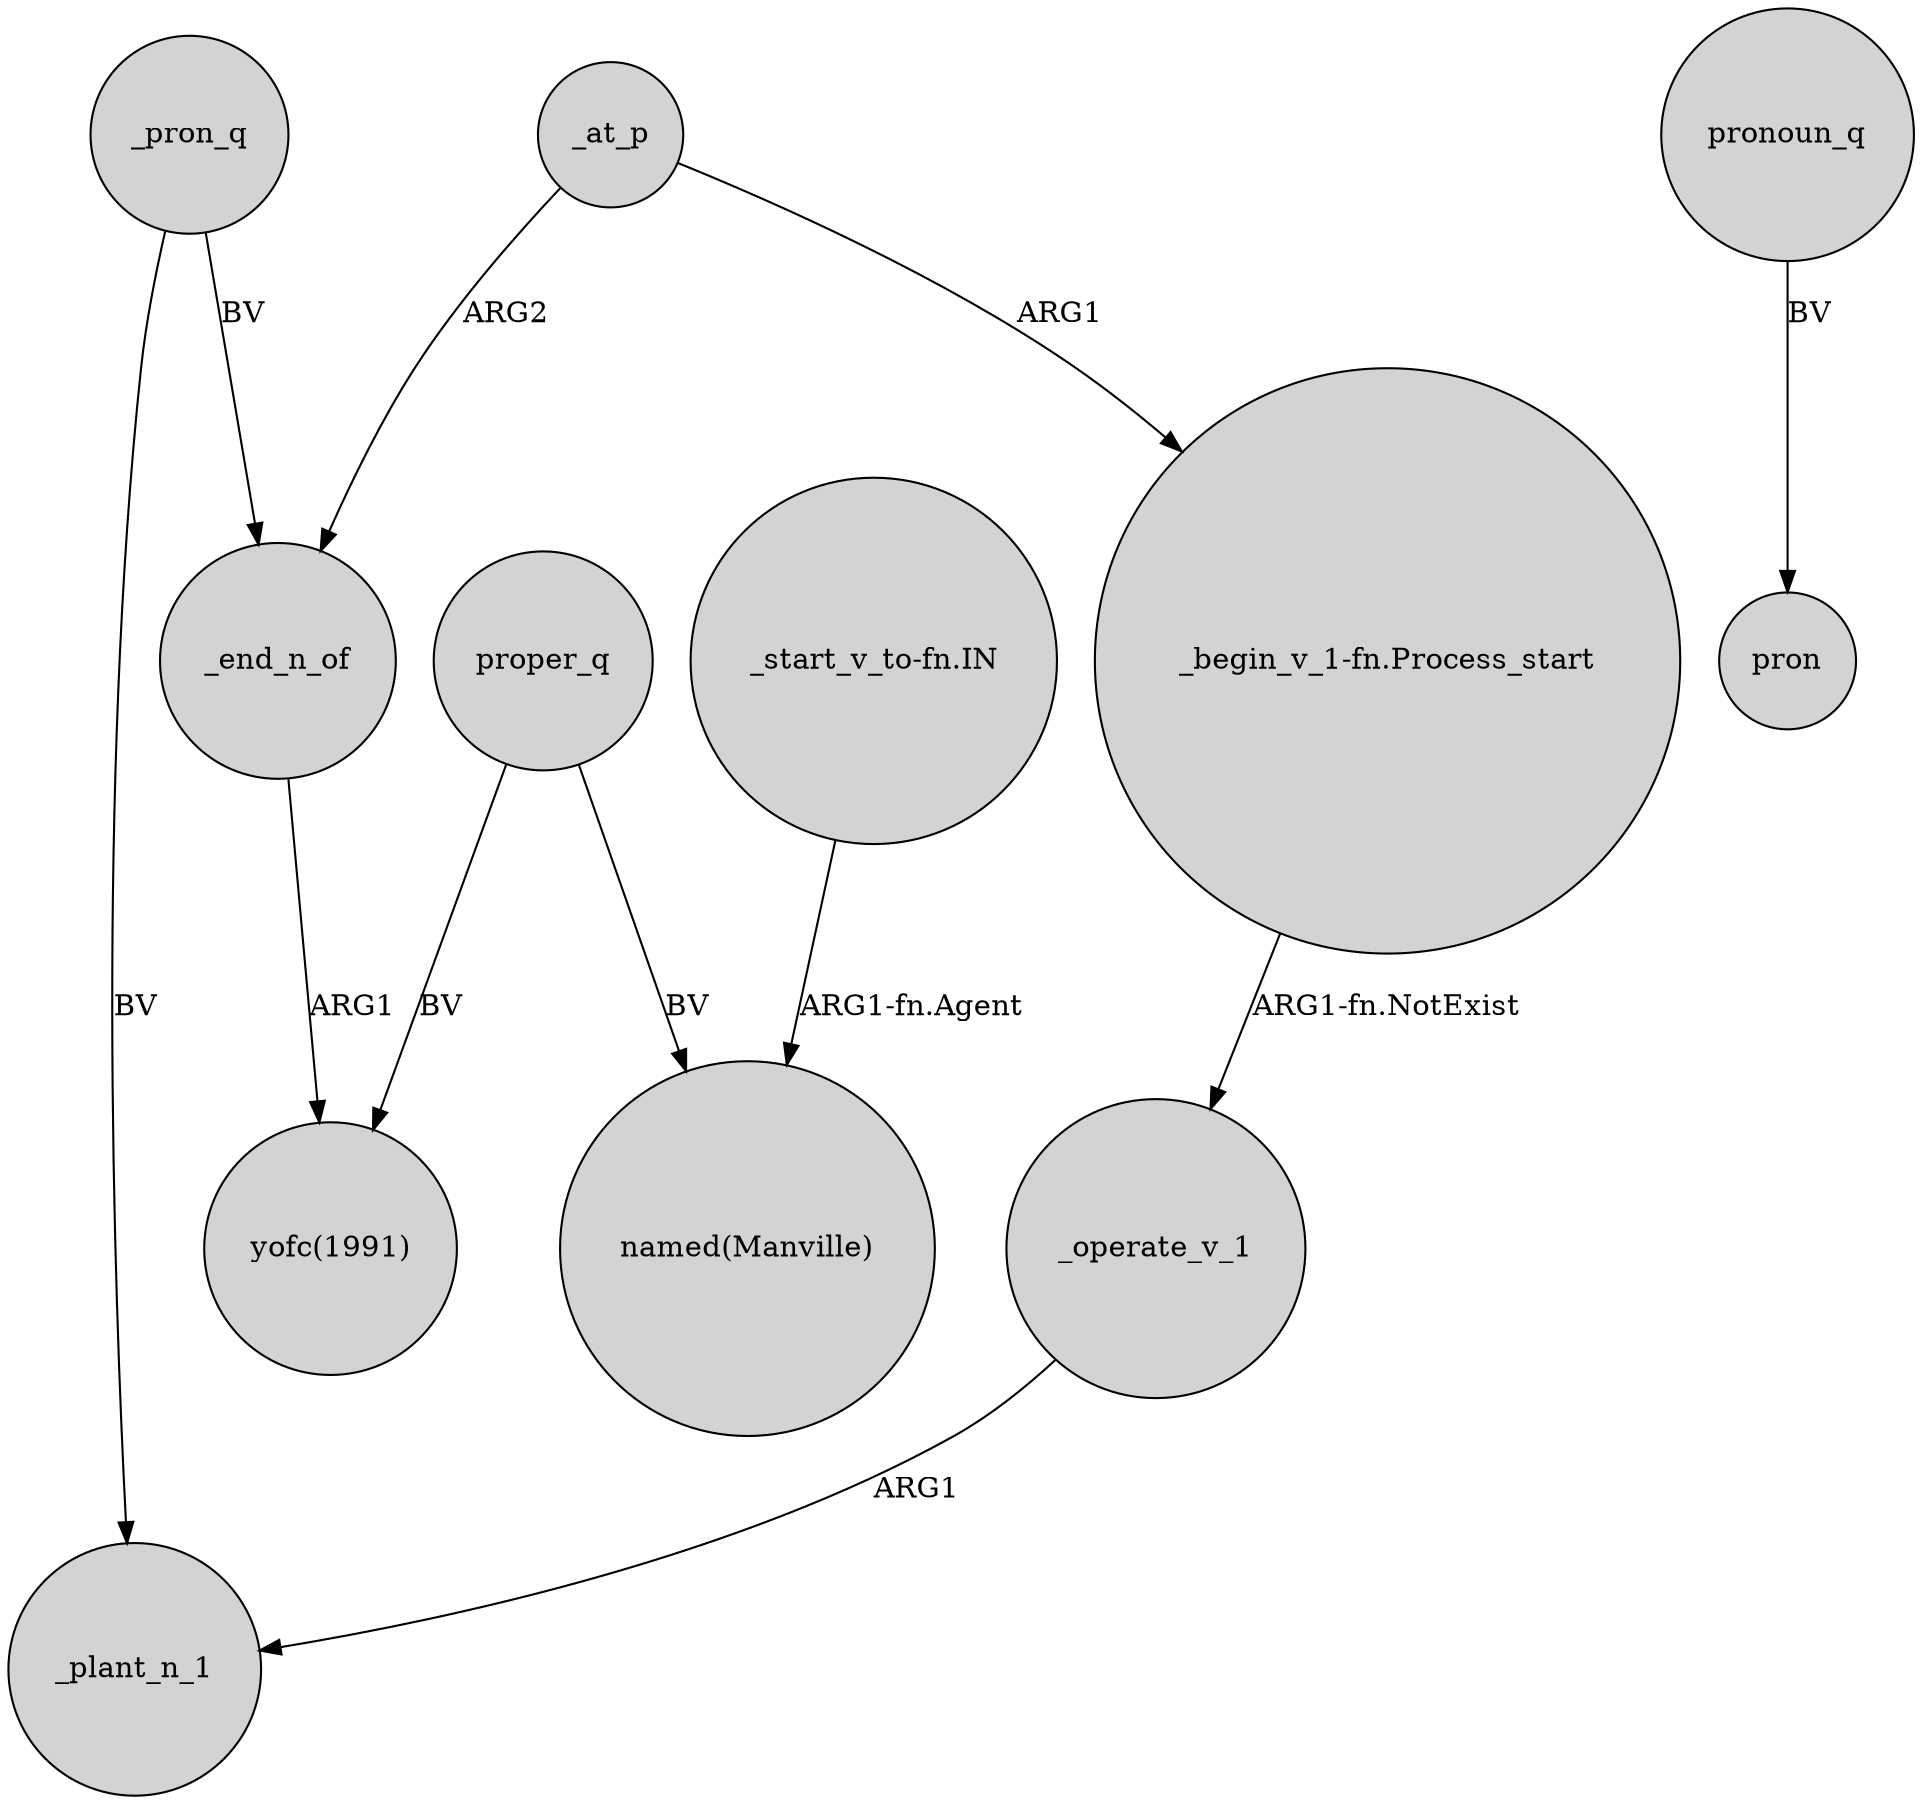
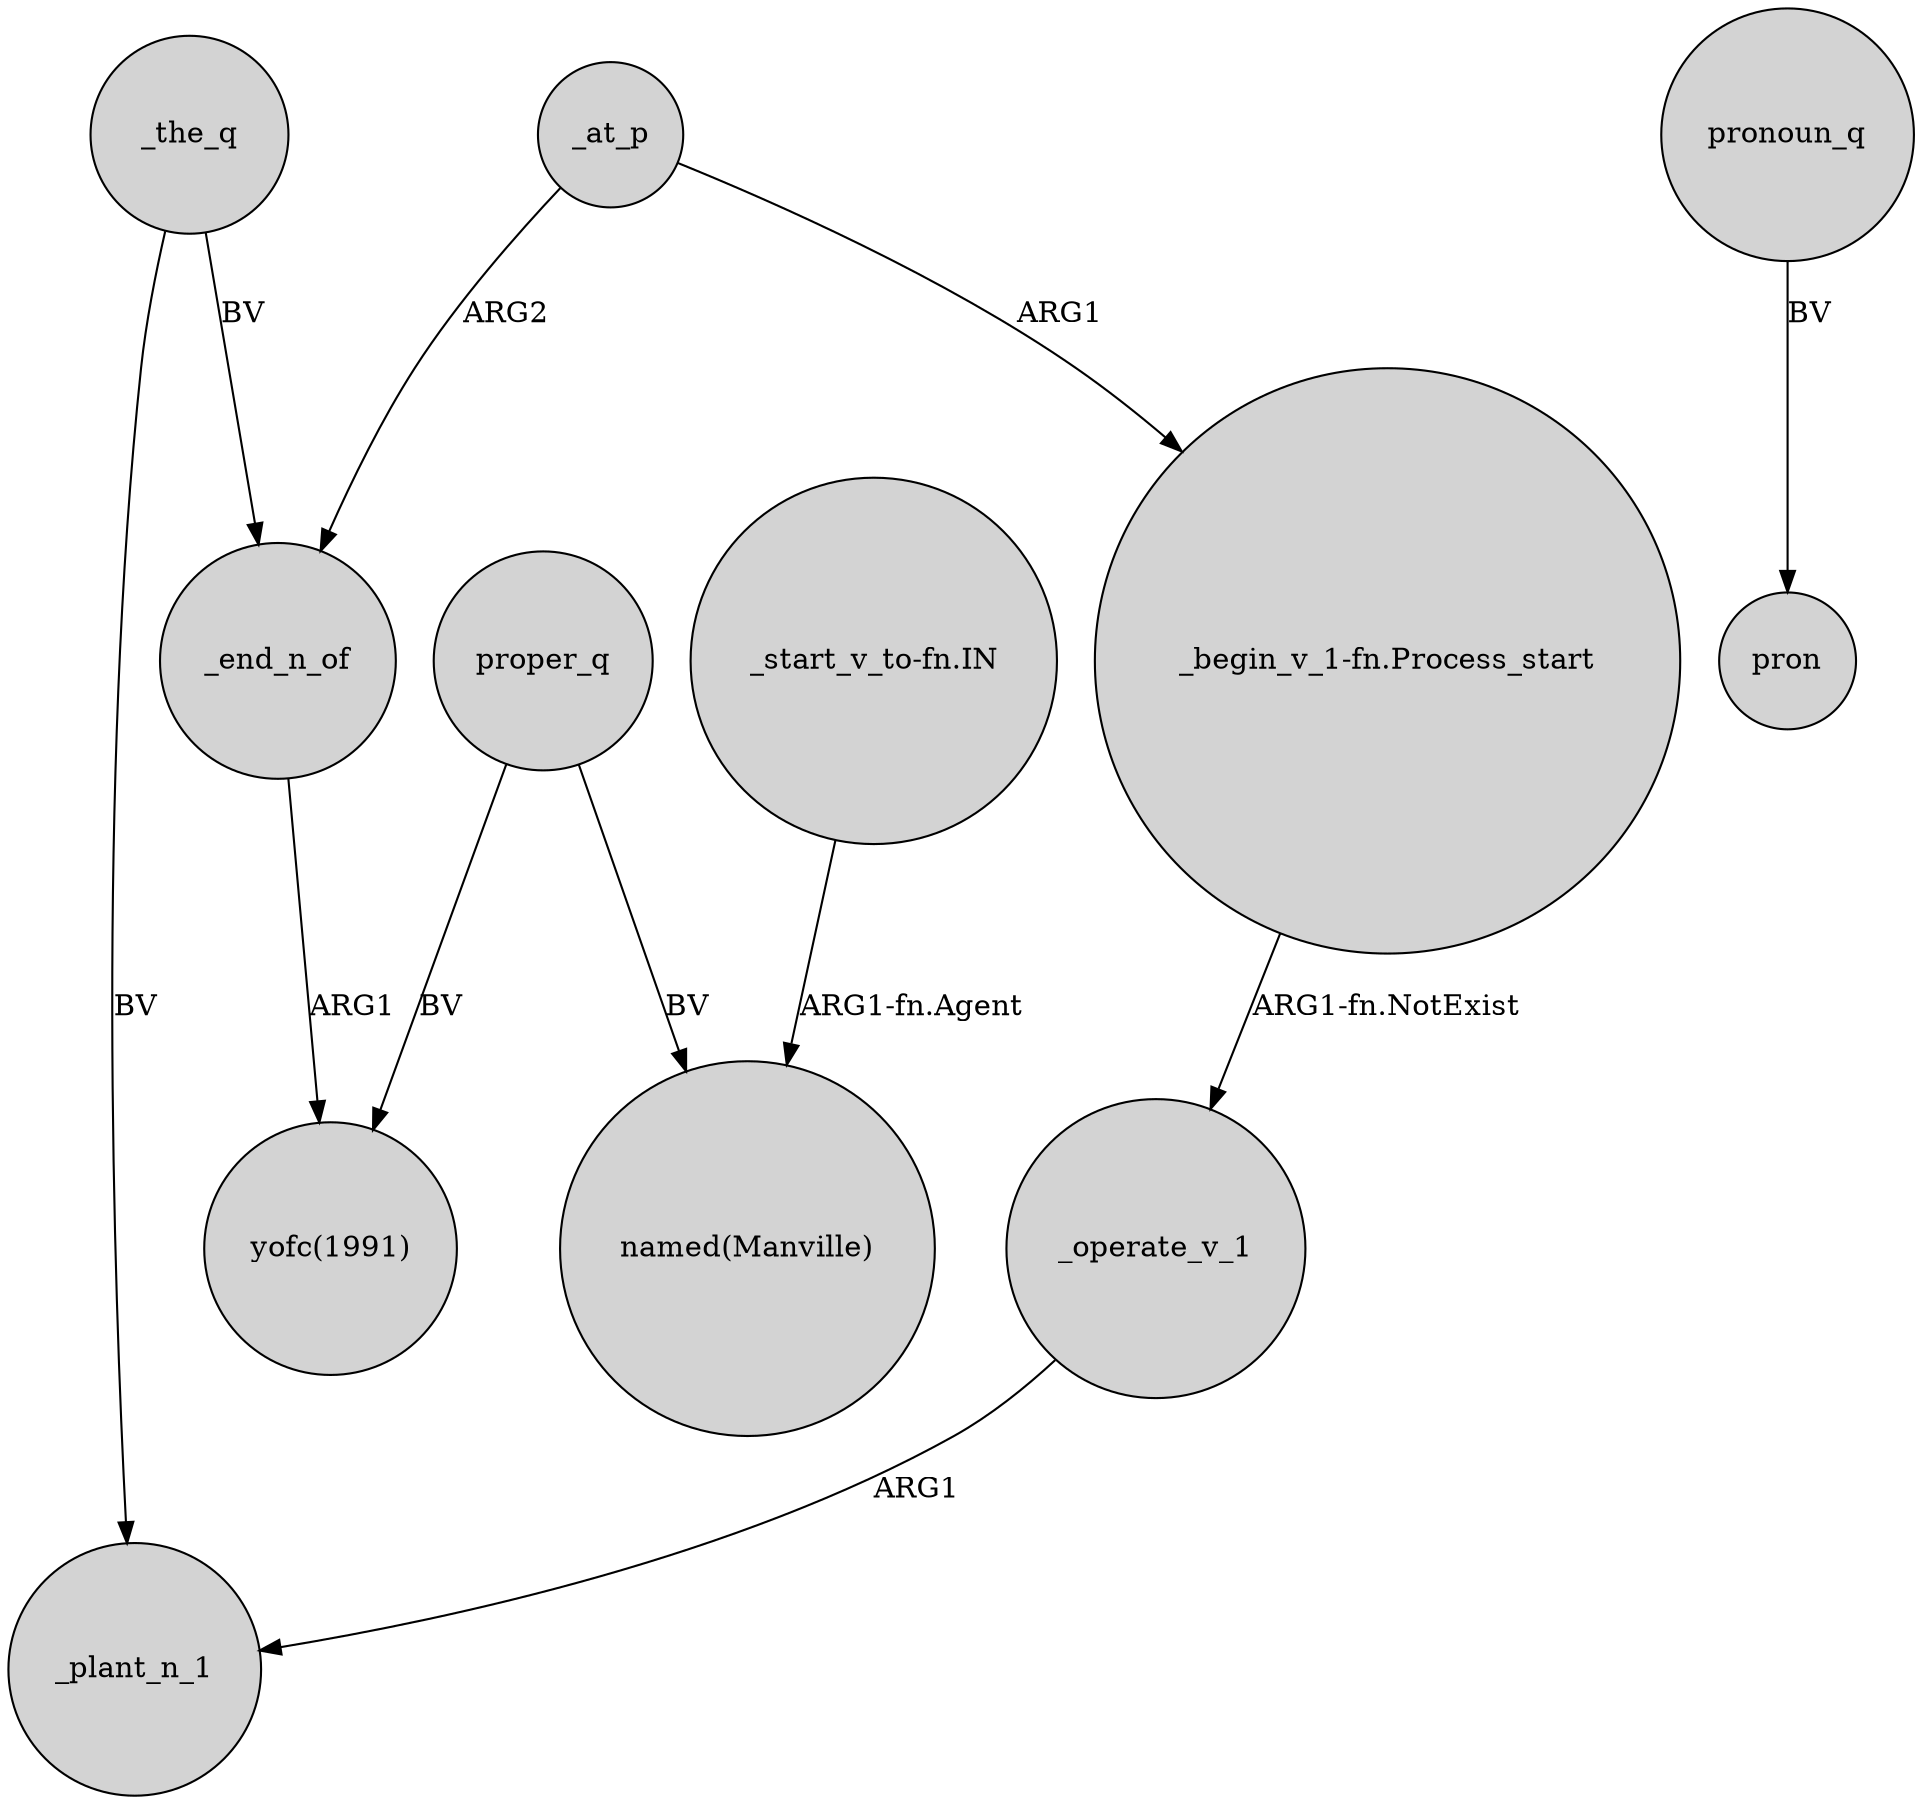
node "_pron_q": label "_pron_q" -> "_the_q"
